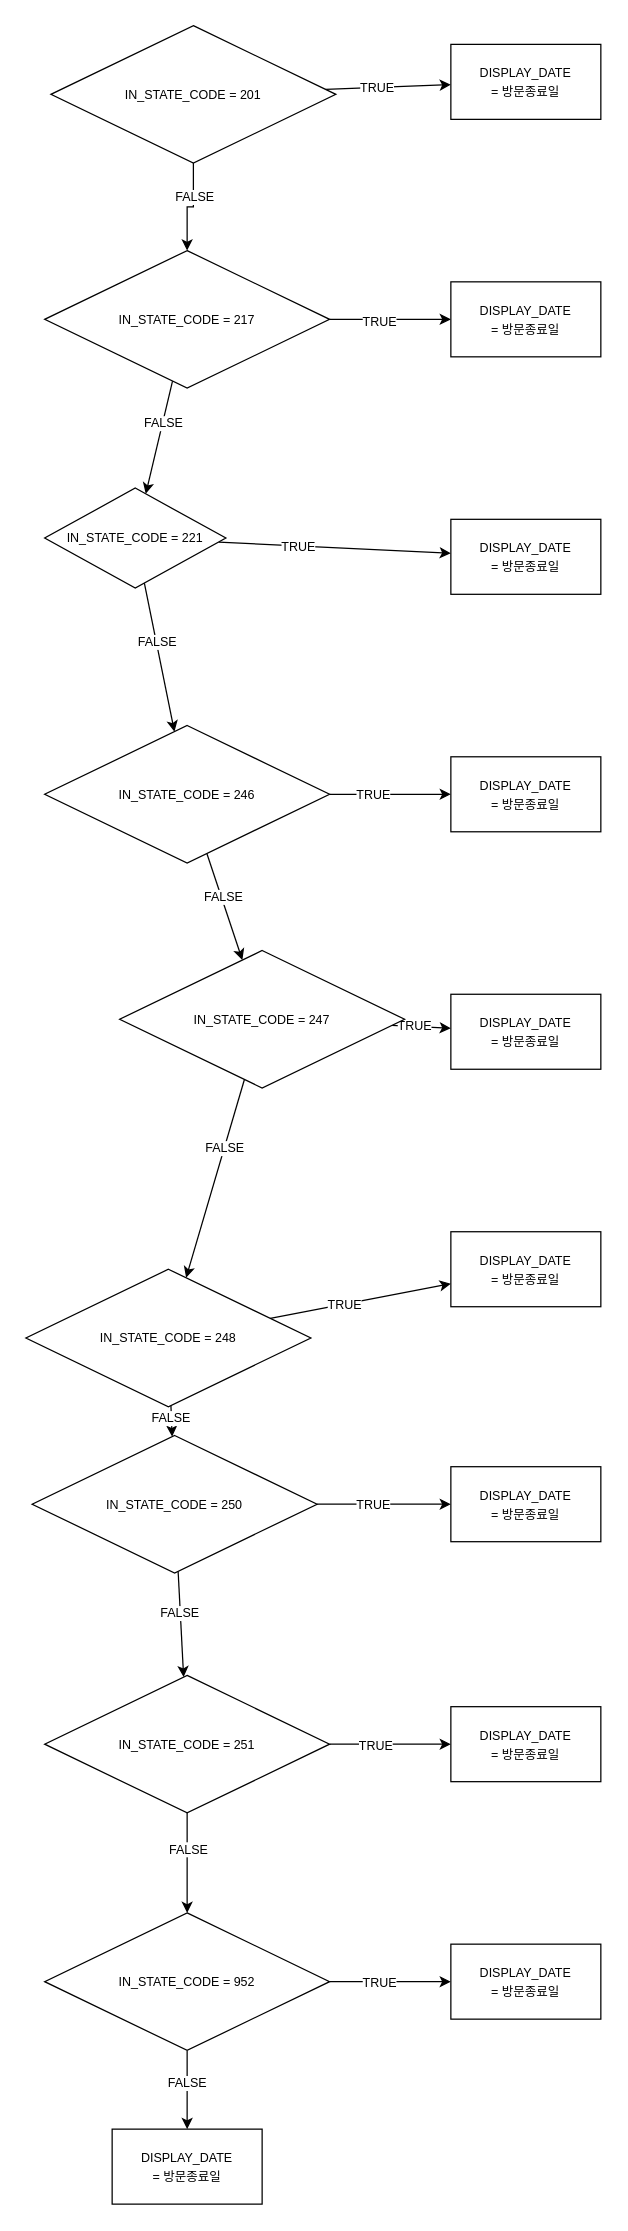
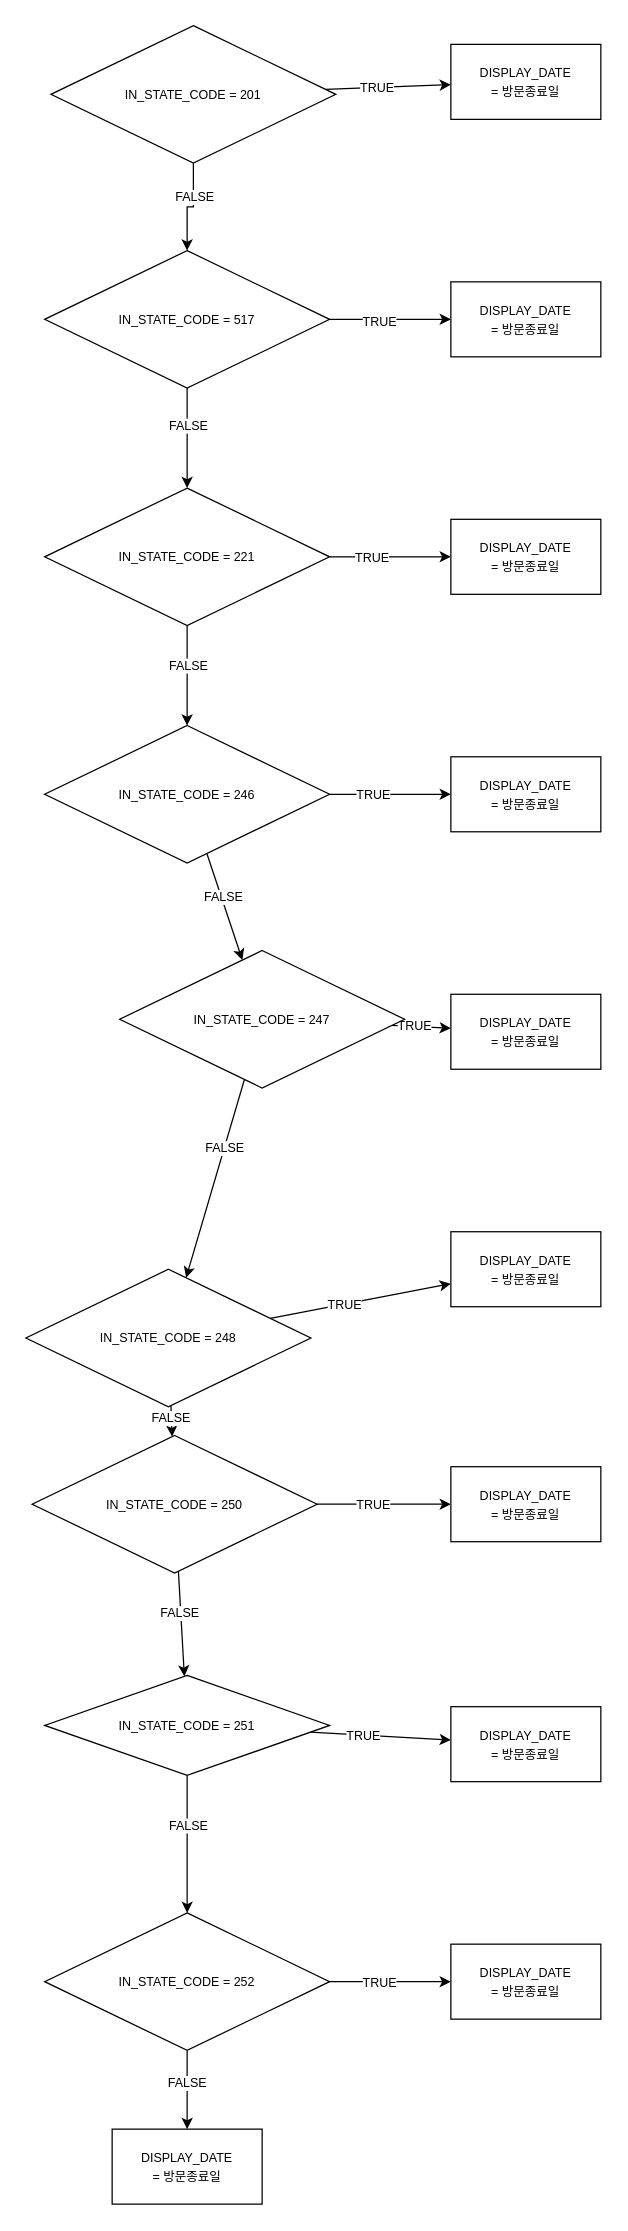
node "IN_STATE_CODE = 217": label "IN_STATE_CODE = 217" -> "IN_STATE_CODE = 517"
node "IN_STATE_CODE = 221": size 181x100 -> 285x138
node "IN_STATE_CODE = 251": size 285x138 -> 285x100
node "IN_STATE_CODE = 952": label "IN_STATE_CODE = 952" -> "IN_STATE_CODE = 252"
